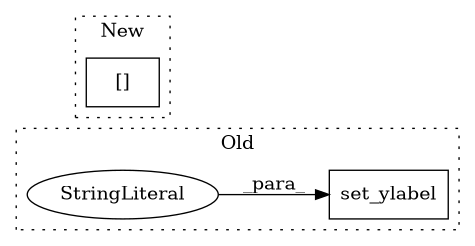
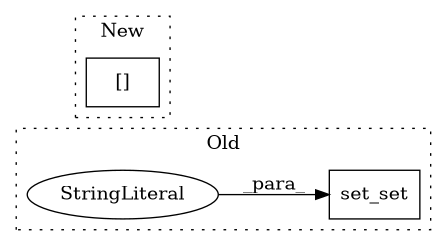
node "set_ylabel": label "set_ylabel" -> "set_set"
